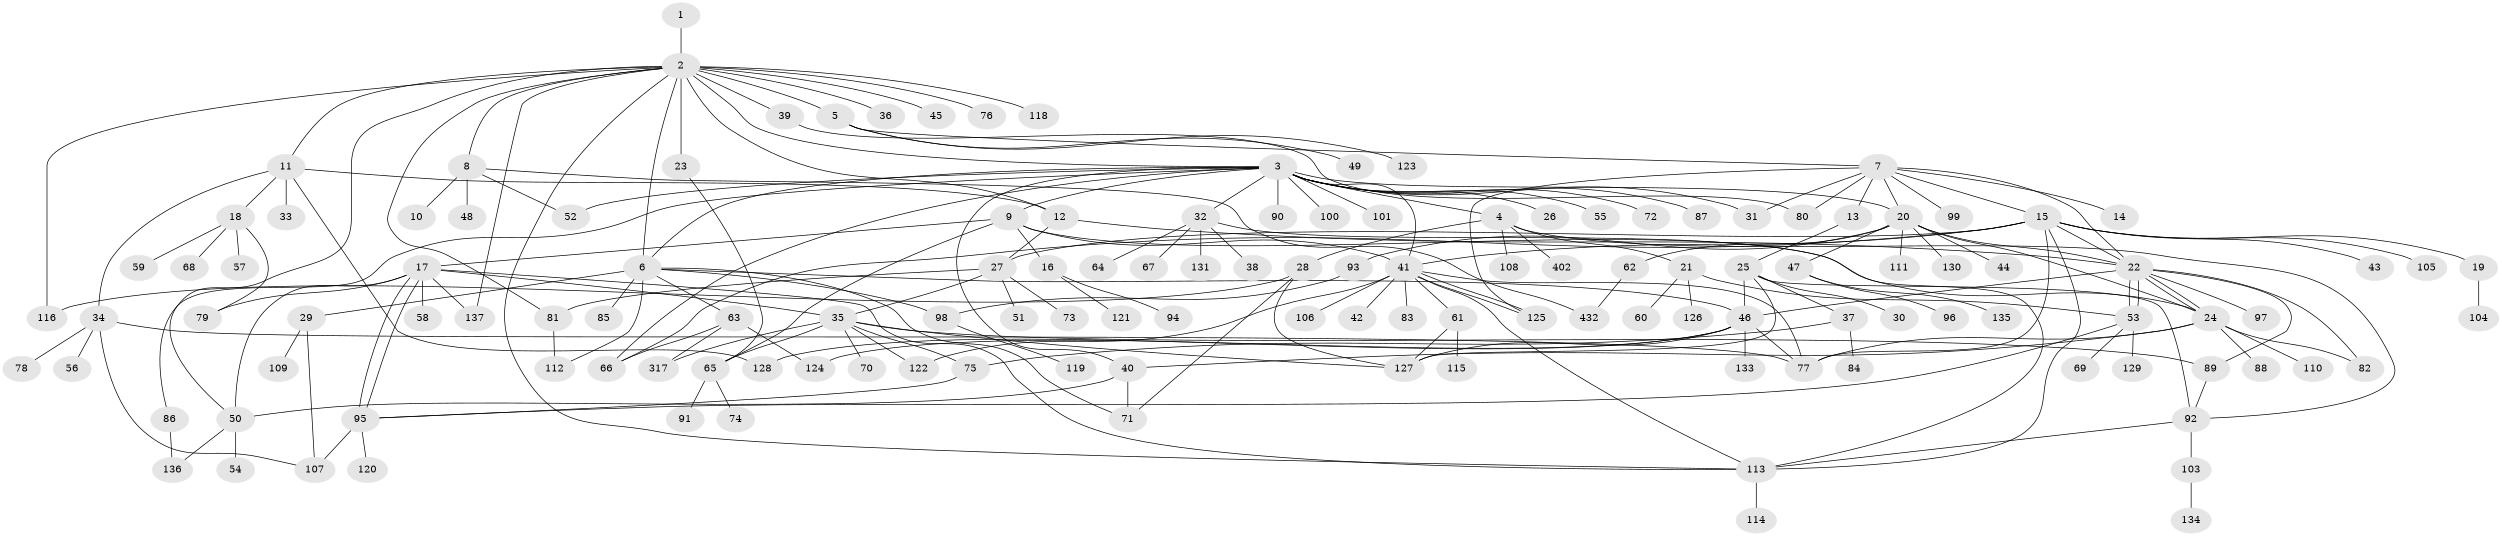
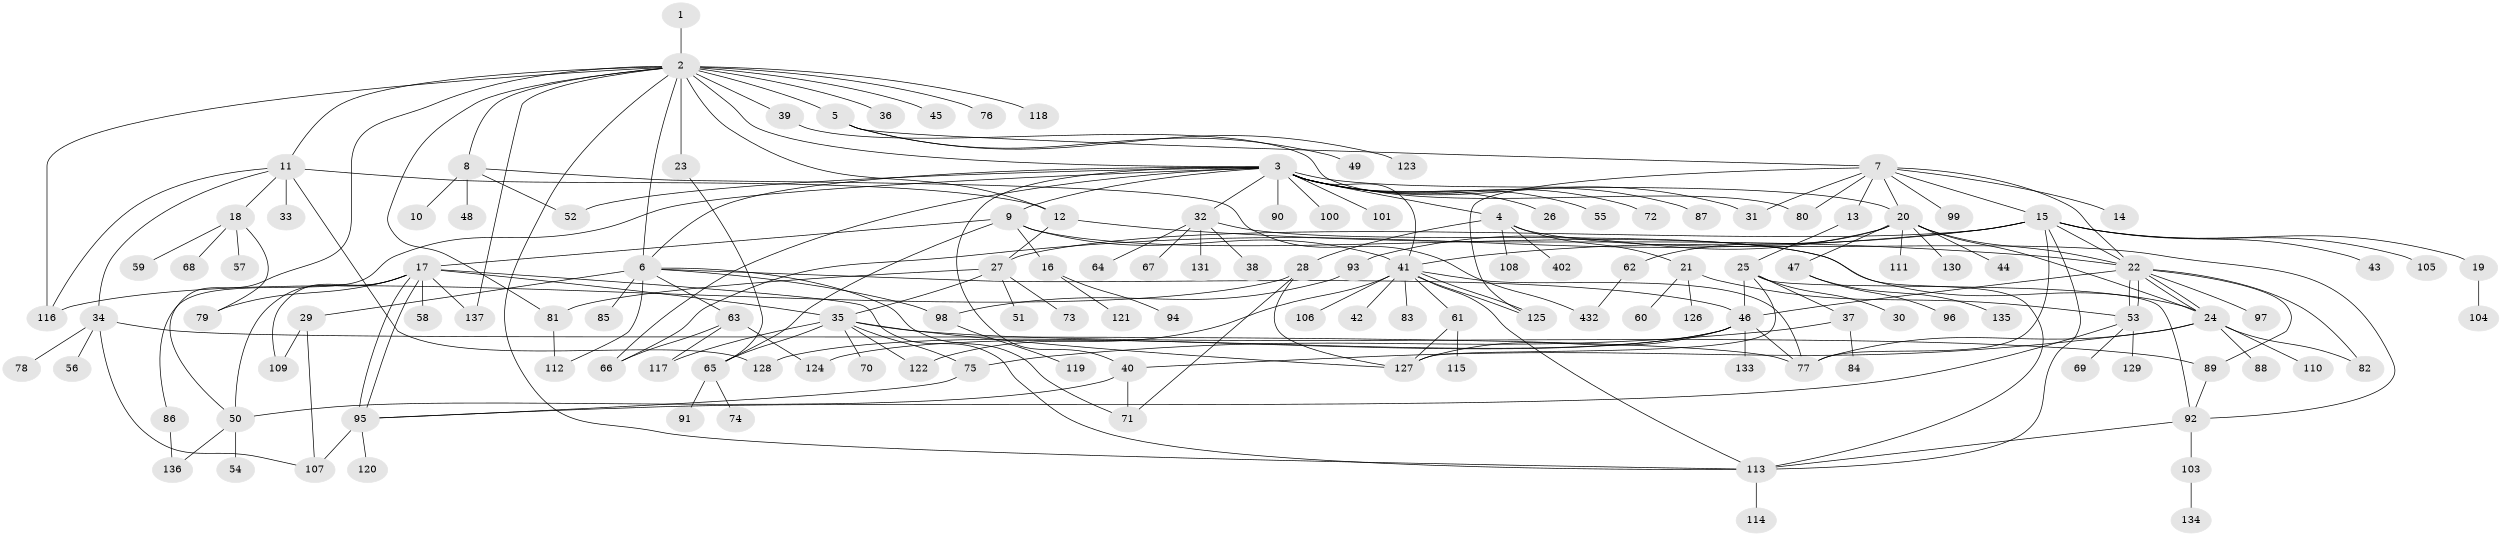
edge "11" -- "116": added
edge "17" -- "109": added
node "317": label "317" -> "117"
